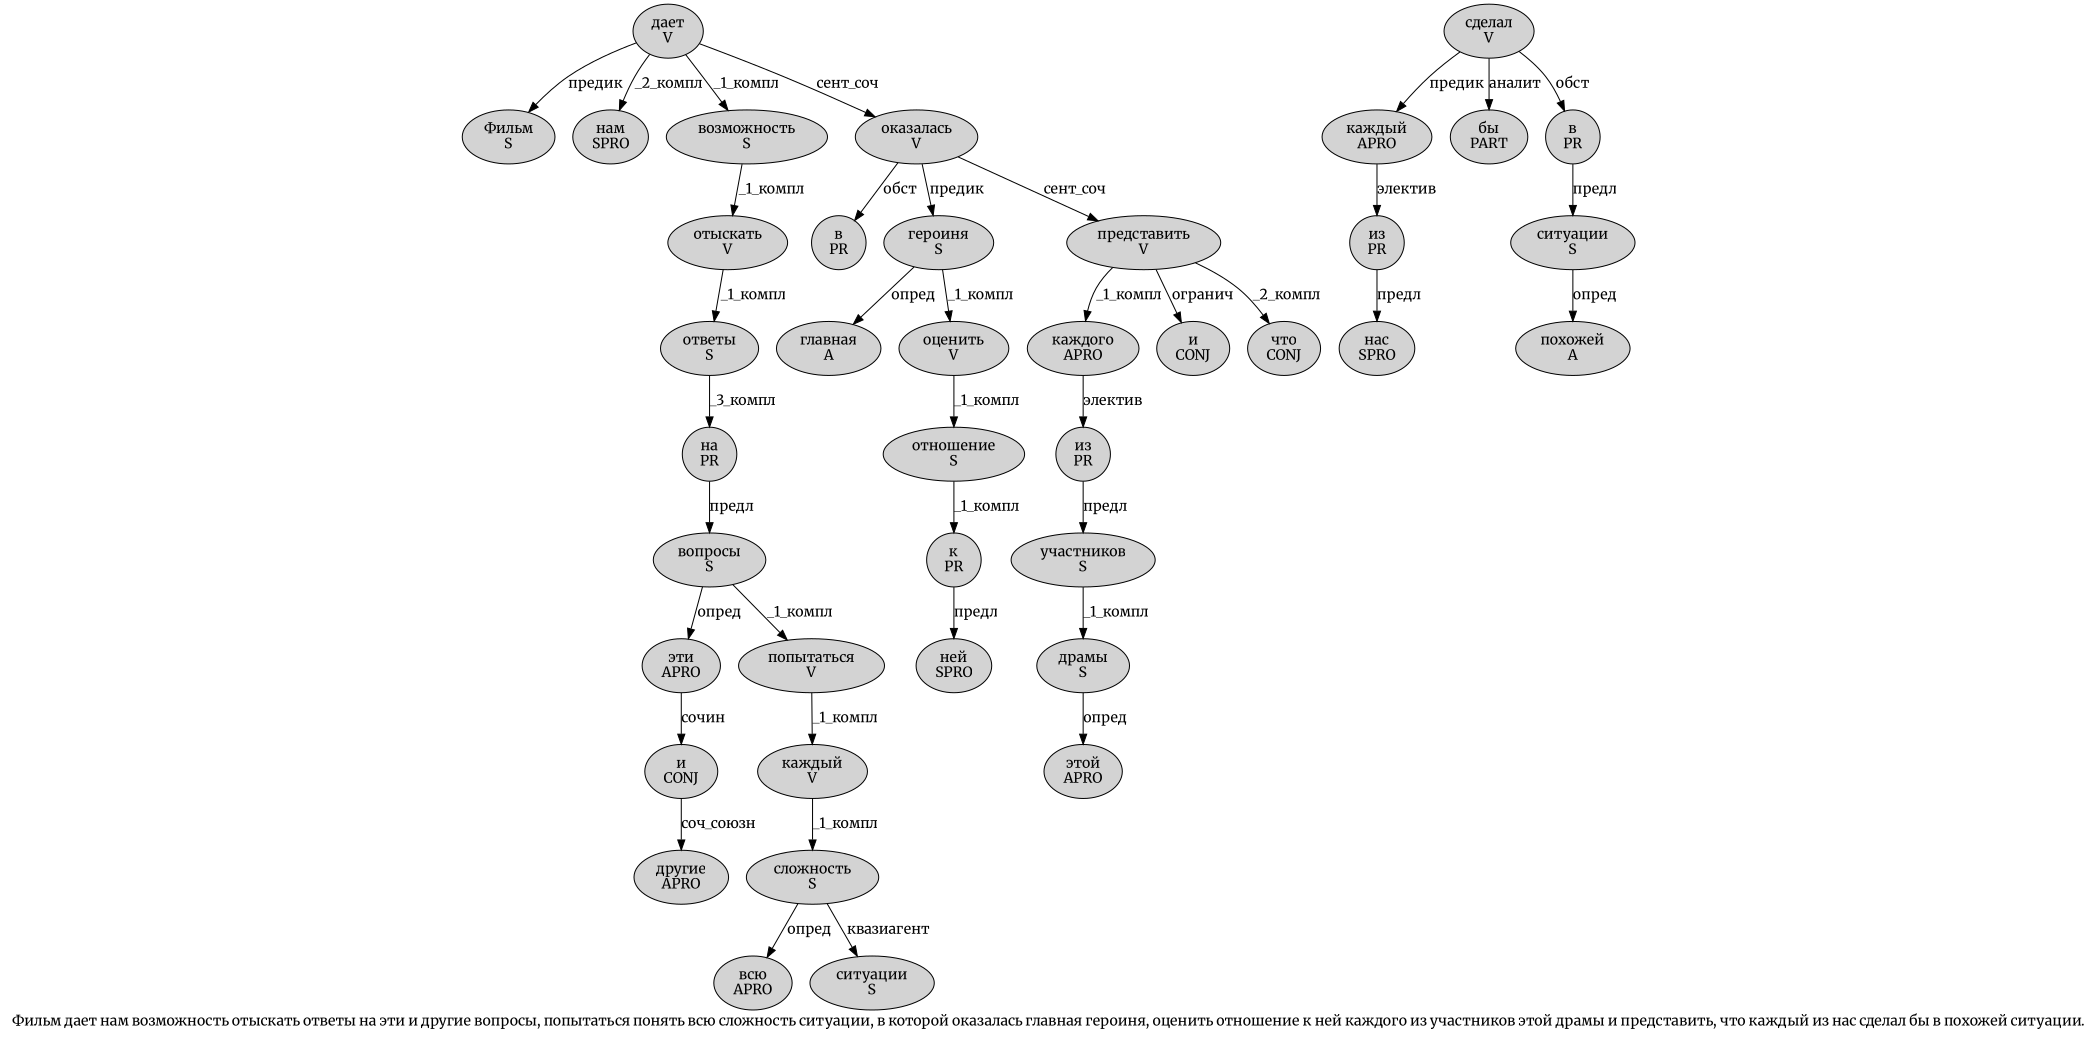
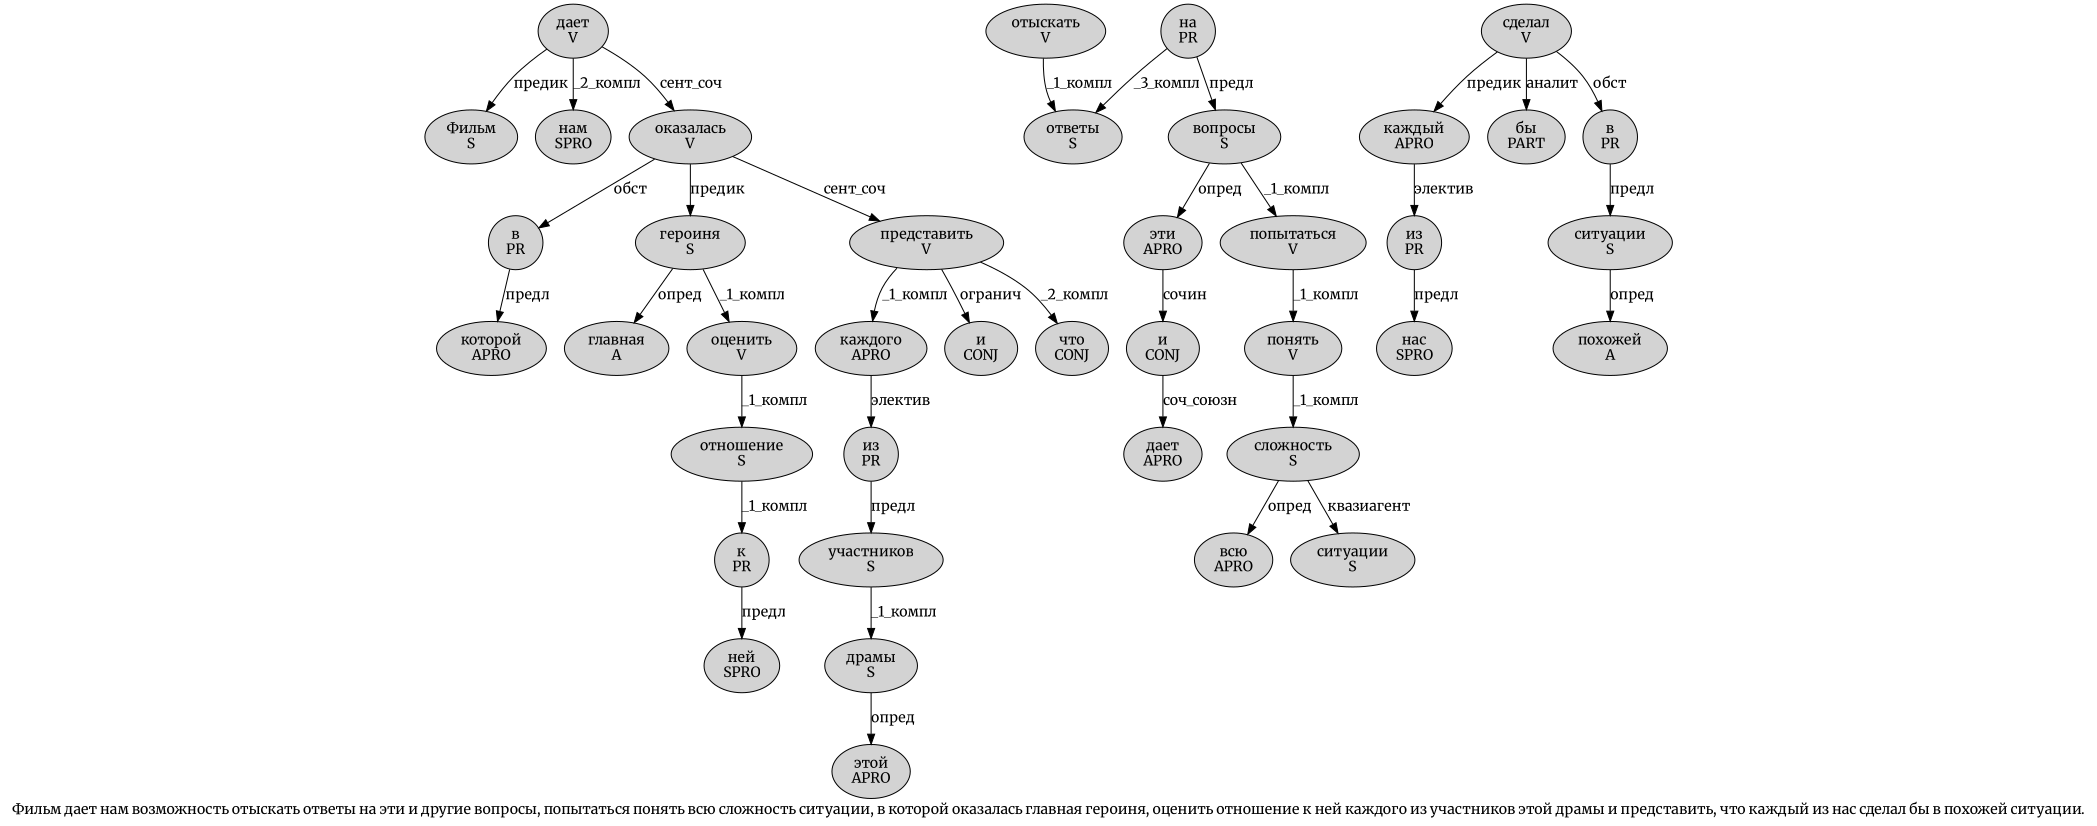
node "возможность S": removed
node "которой APRO": added
edge "ответы S" -> "на PR": reversed
node "каждый V": label "каждый V" -> "понять V"
node "другие APRO": label "другие APRO" -> "дает APRO"
